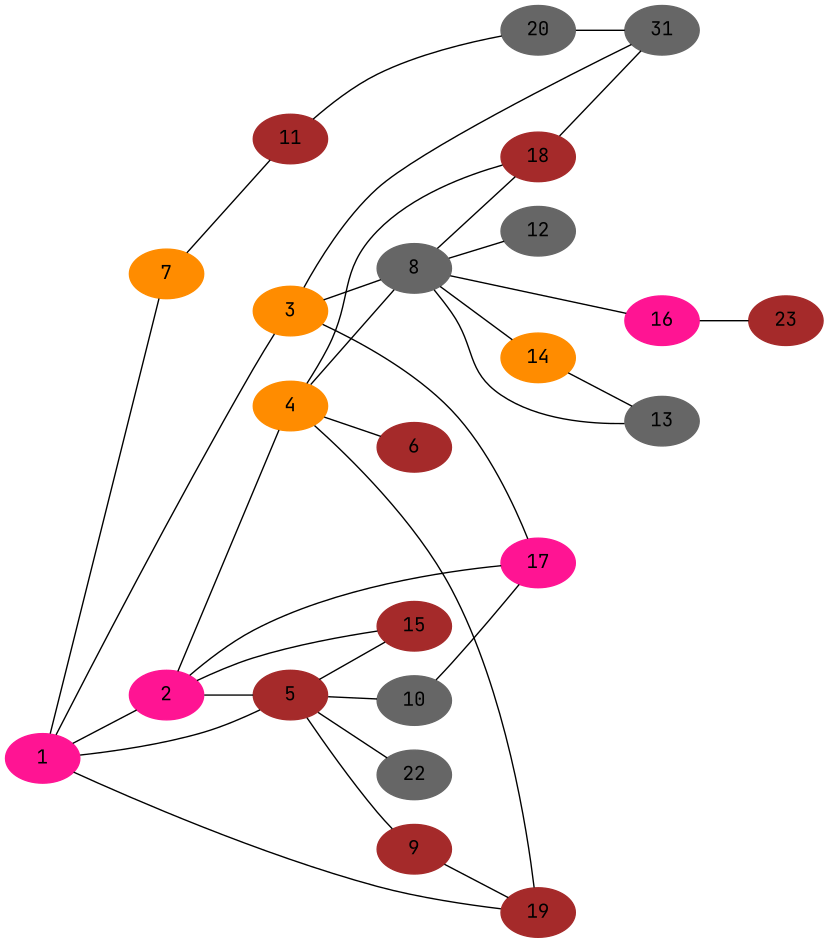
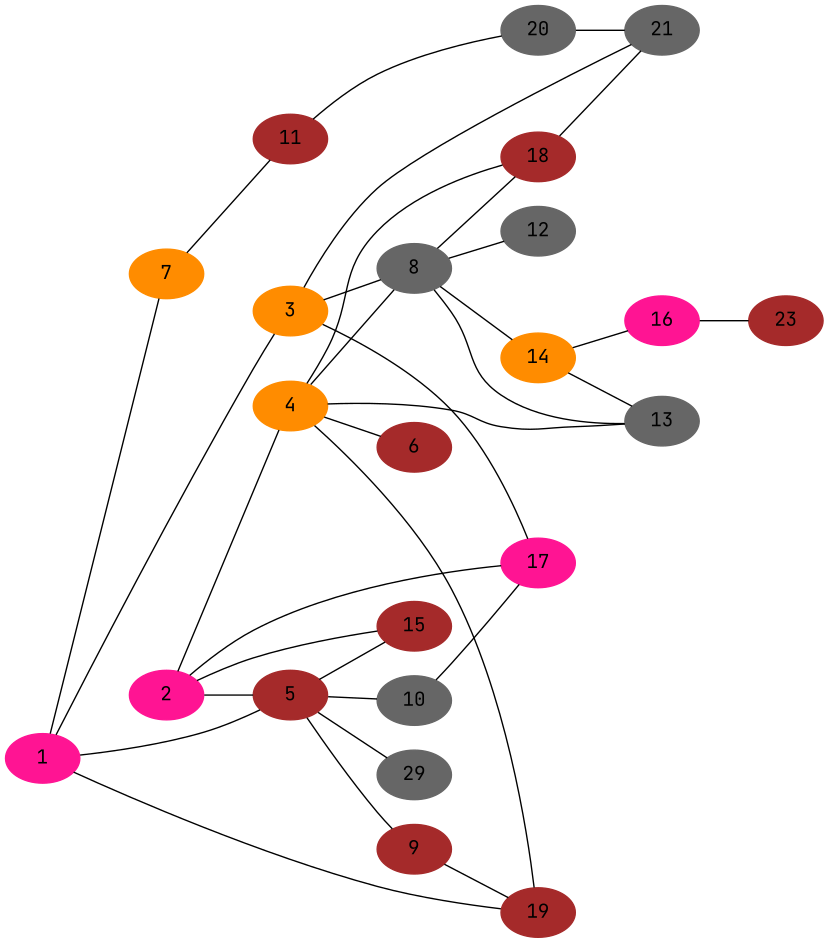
node "31": label "31" -> "21"
edge "8" -- "16": now "14" -- "16"
edge "4" -- "13": added
edge "2" -- "1": removed
node "22": label "22" -> "29"
